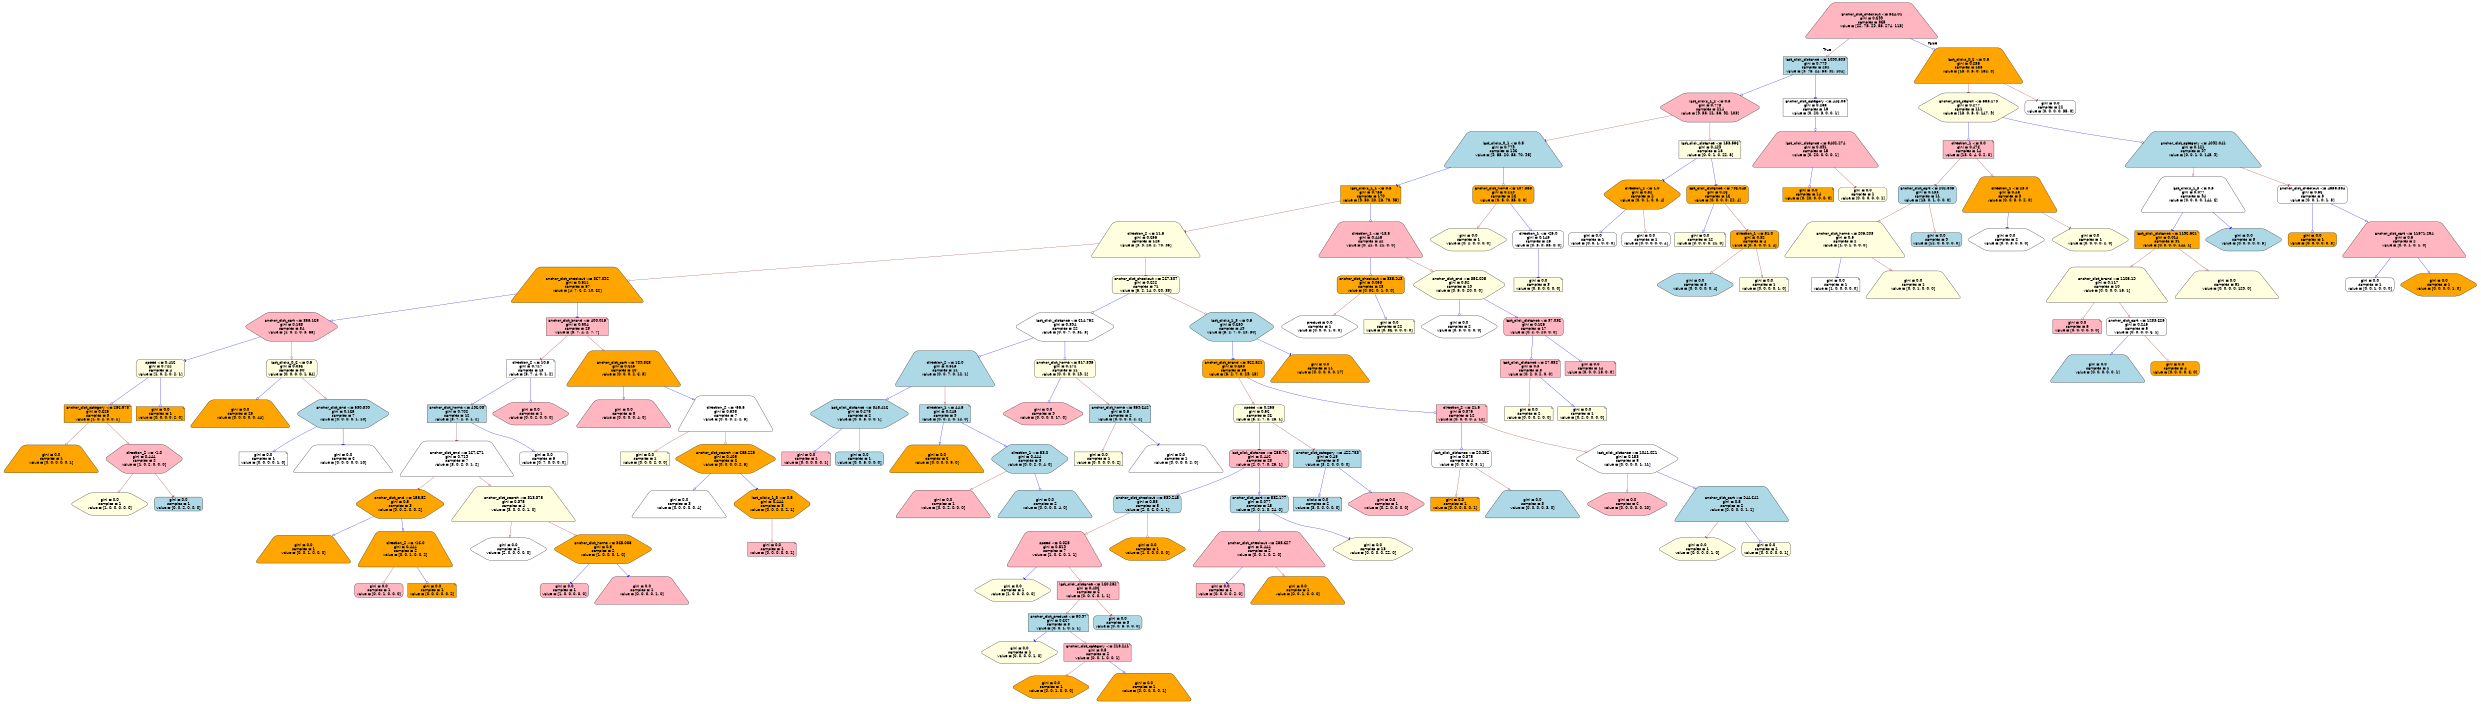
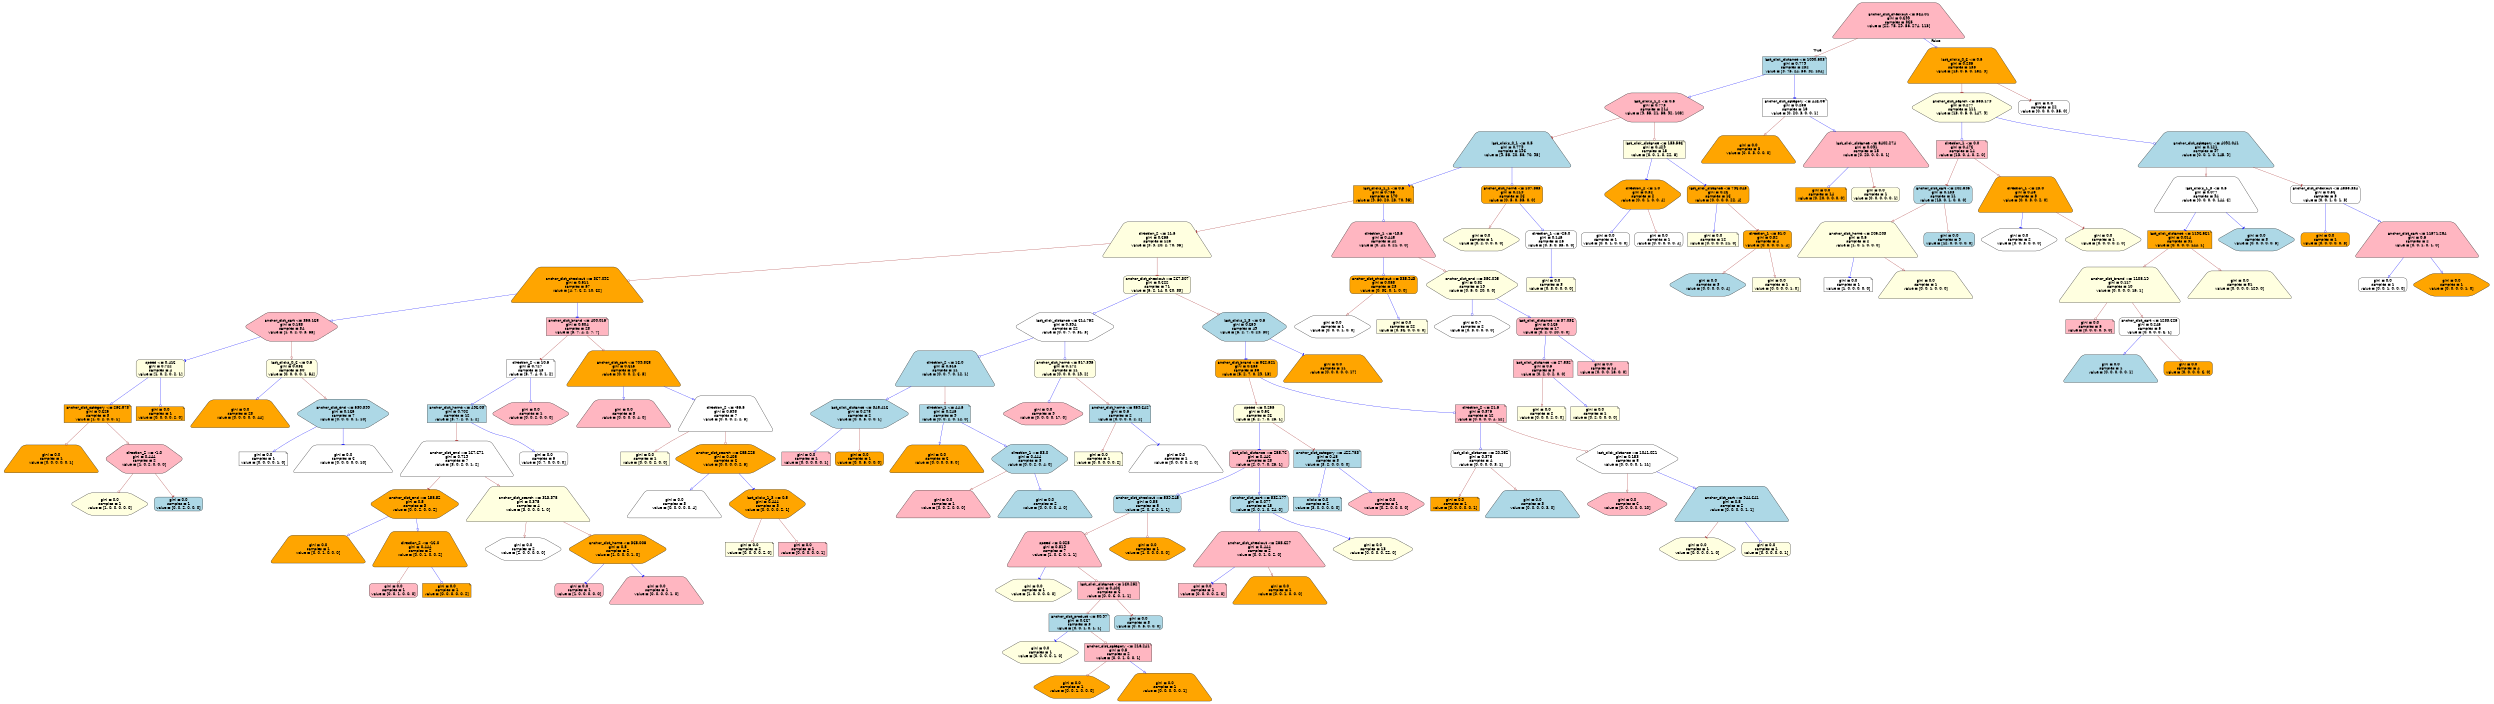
node "gini = 0.0 samples = 3 value = [0, 0, 3, 0, 0, 0]": added
node "product = 0.0 samples = 1 value = [0, 0, 0, 1, 0, 0]": label "product = 0.0 samples = 1 value = [0, 0, 0, 1, 0, 0]" -> "gini = 0.0 samples = 1 value = [0, 0, 0, 1, 0, 0]"
node "gini = 0.0 samples = 2 value = [0, 3, 0, 0, 0, 0]": label "gini = 0.0 samples = 2 value = [0, 3, 0, 0, 0, 0]" -> "gini = 0.7 samples = 2 value = [0, 3, 0, 0, 0, 0]"
node "gini = 0.0 samples = 1 value = [0, 0, 5, 0, 0, 0]": fillcolor lightblue -> orange
node "gini = 0.0 samples = 2 value = [0, 0, 0, 0, 2, 0]": added
